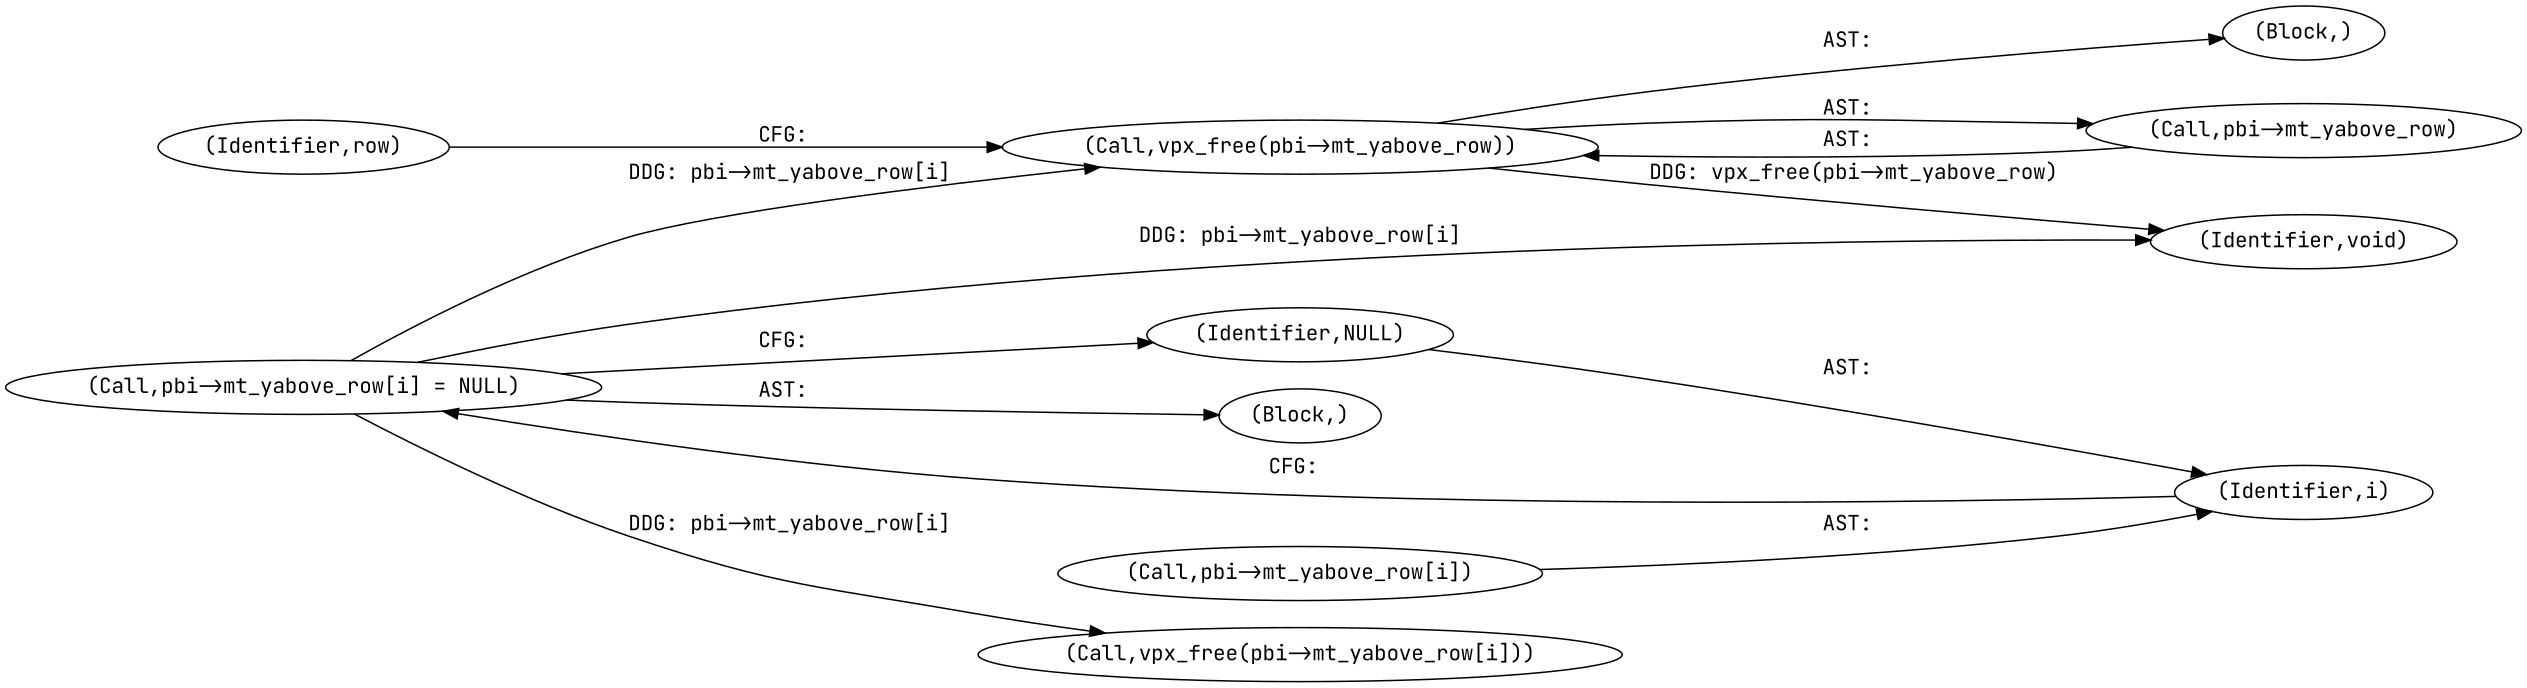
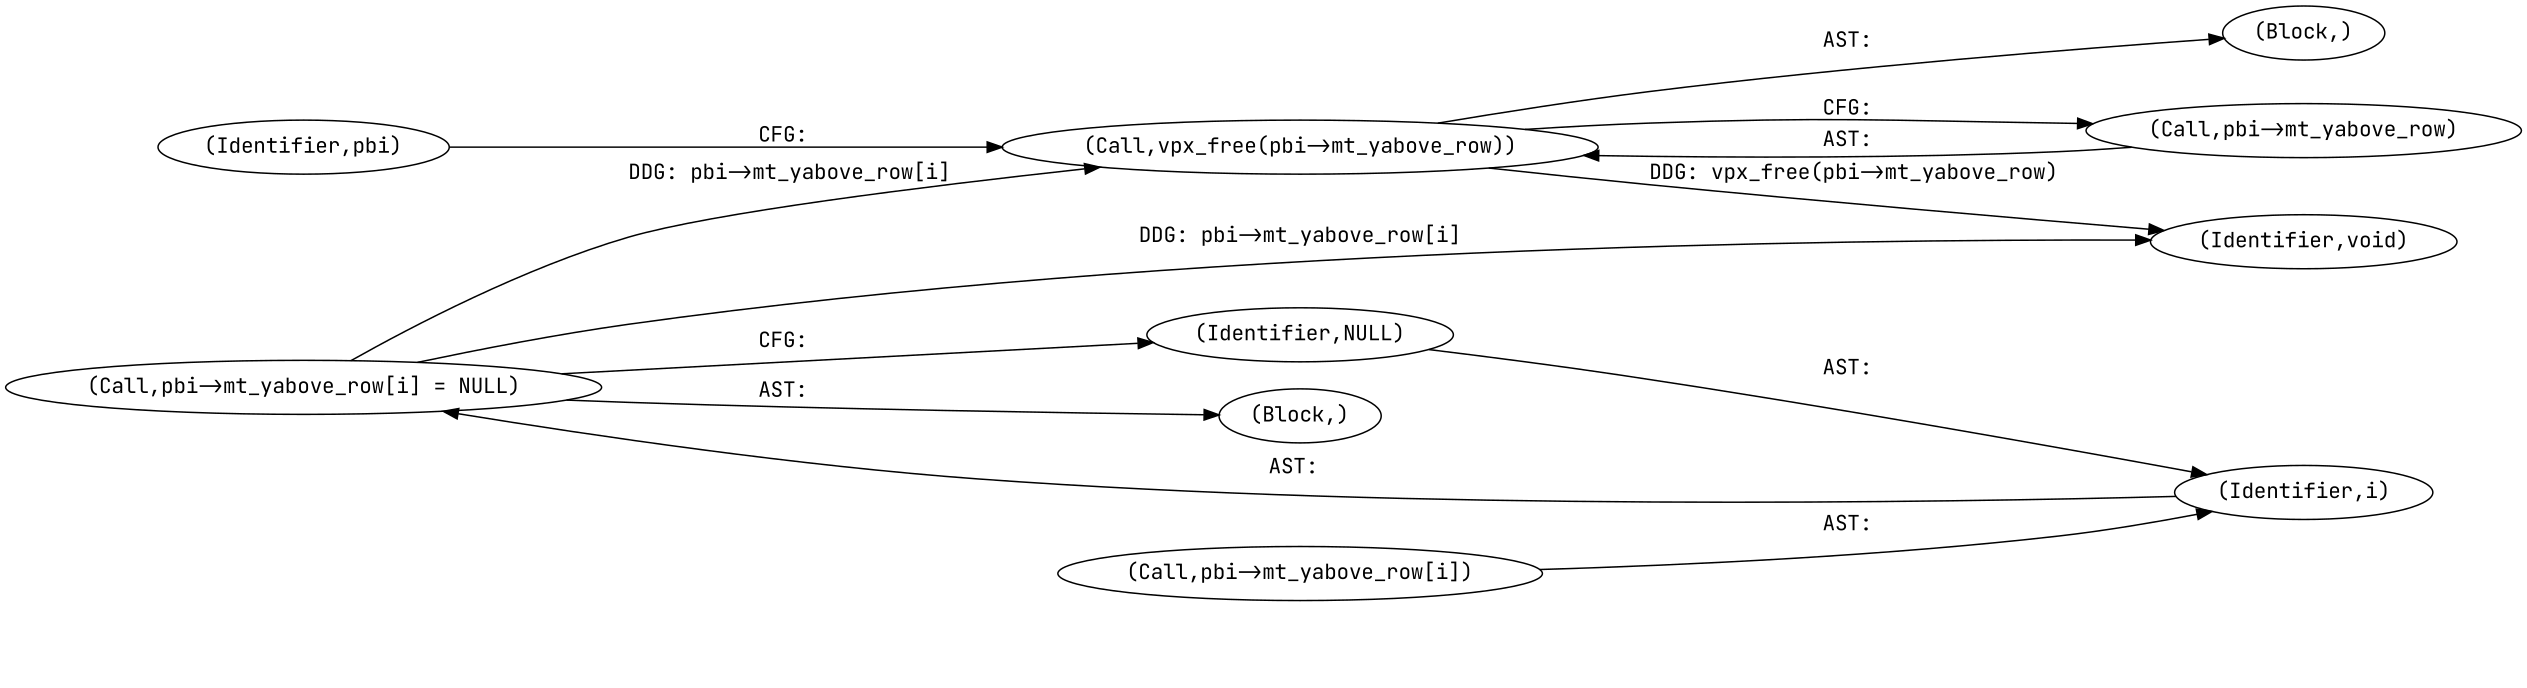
edge "(Call,vpx_free(pbi->mt_yabove_row))" -> "(Call,pbi->mt_yabove_row)": label "AST: " -> "CFG: "
node "(Identifier,row)": label "(Identifier,row)" -> "(Identifier,pbi)"
edge "(Identifier,i)" -> "(Call,pbi->mt_yabove_row[i] = NULL)": label "CFG: " -> "AST: "
node "(Call,vpx_free(pbi->mt_yabove_row[i]))": removed
